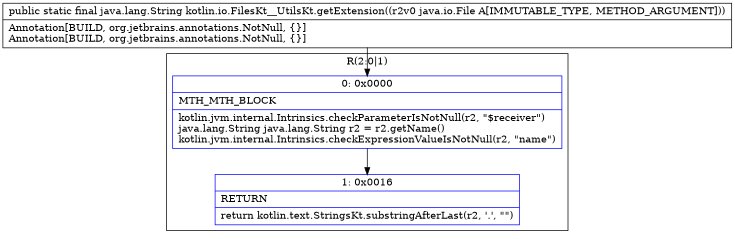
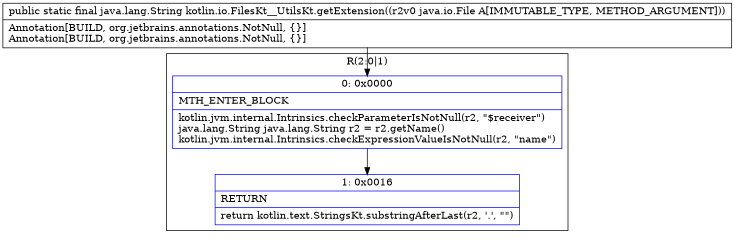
node "0: 0x0000": text "MTH_MTH_BLOCK" -> "MTH_ENTER_BLOCK"
